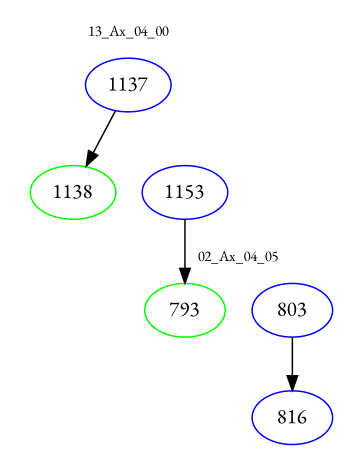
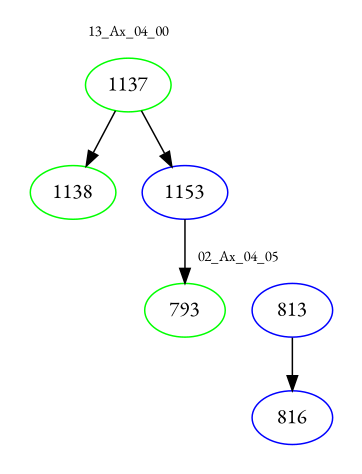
node "1137": color blue -> green
edge "1137" -> "1153": added
node "803": label "803" -> "813"
